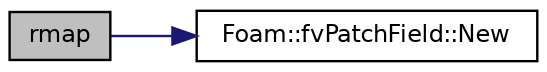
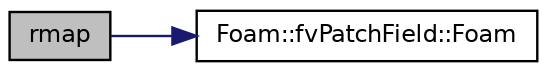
node "Foam::fvPatchField::New": label "Foam::fvPatchField::New" -> "Foam::fvPatchField::Foam"
